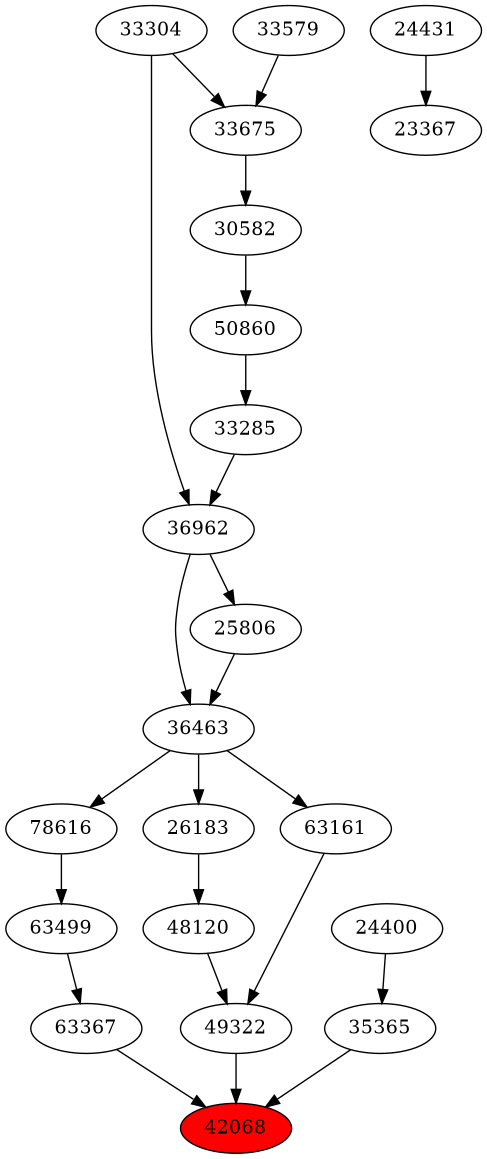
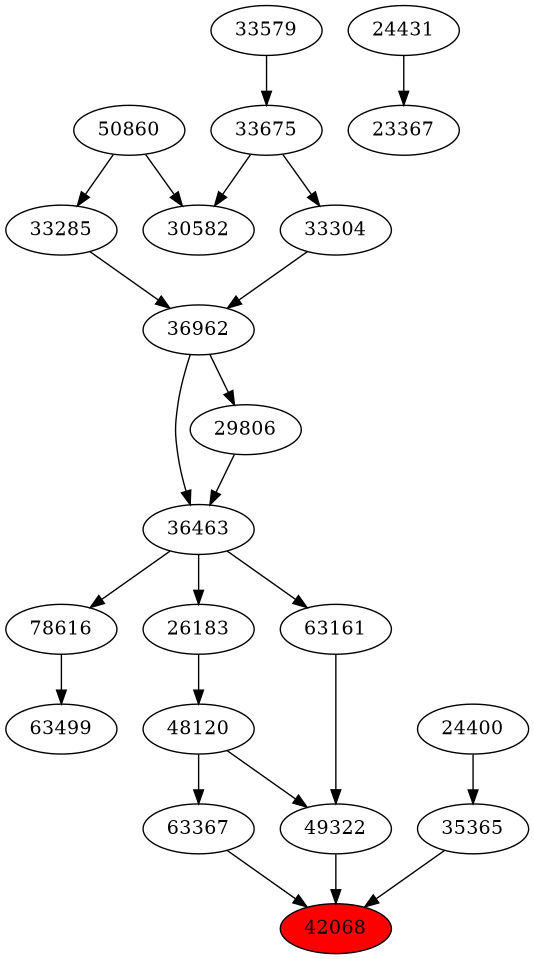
edge "33304" -> "33675": reversed
edge "30582" -> "50860": reversed
node "25806": label "25806" -> "29806"
edge "63499" -> "63367": now "48120" -> "63367"
